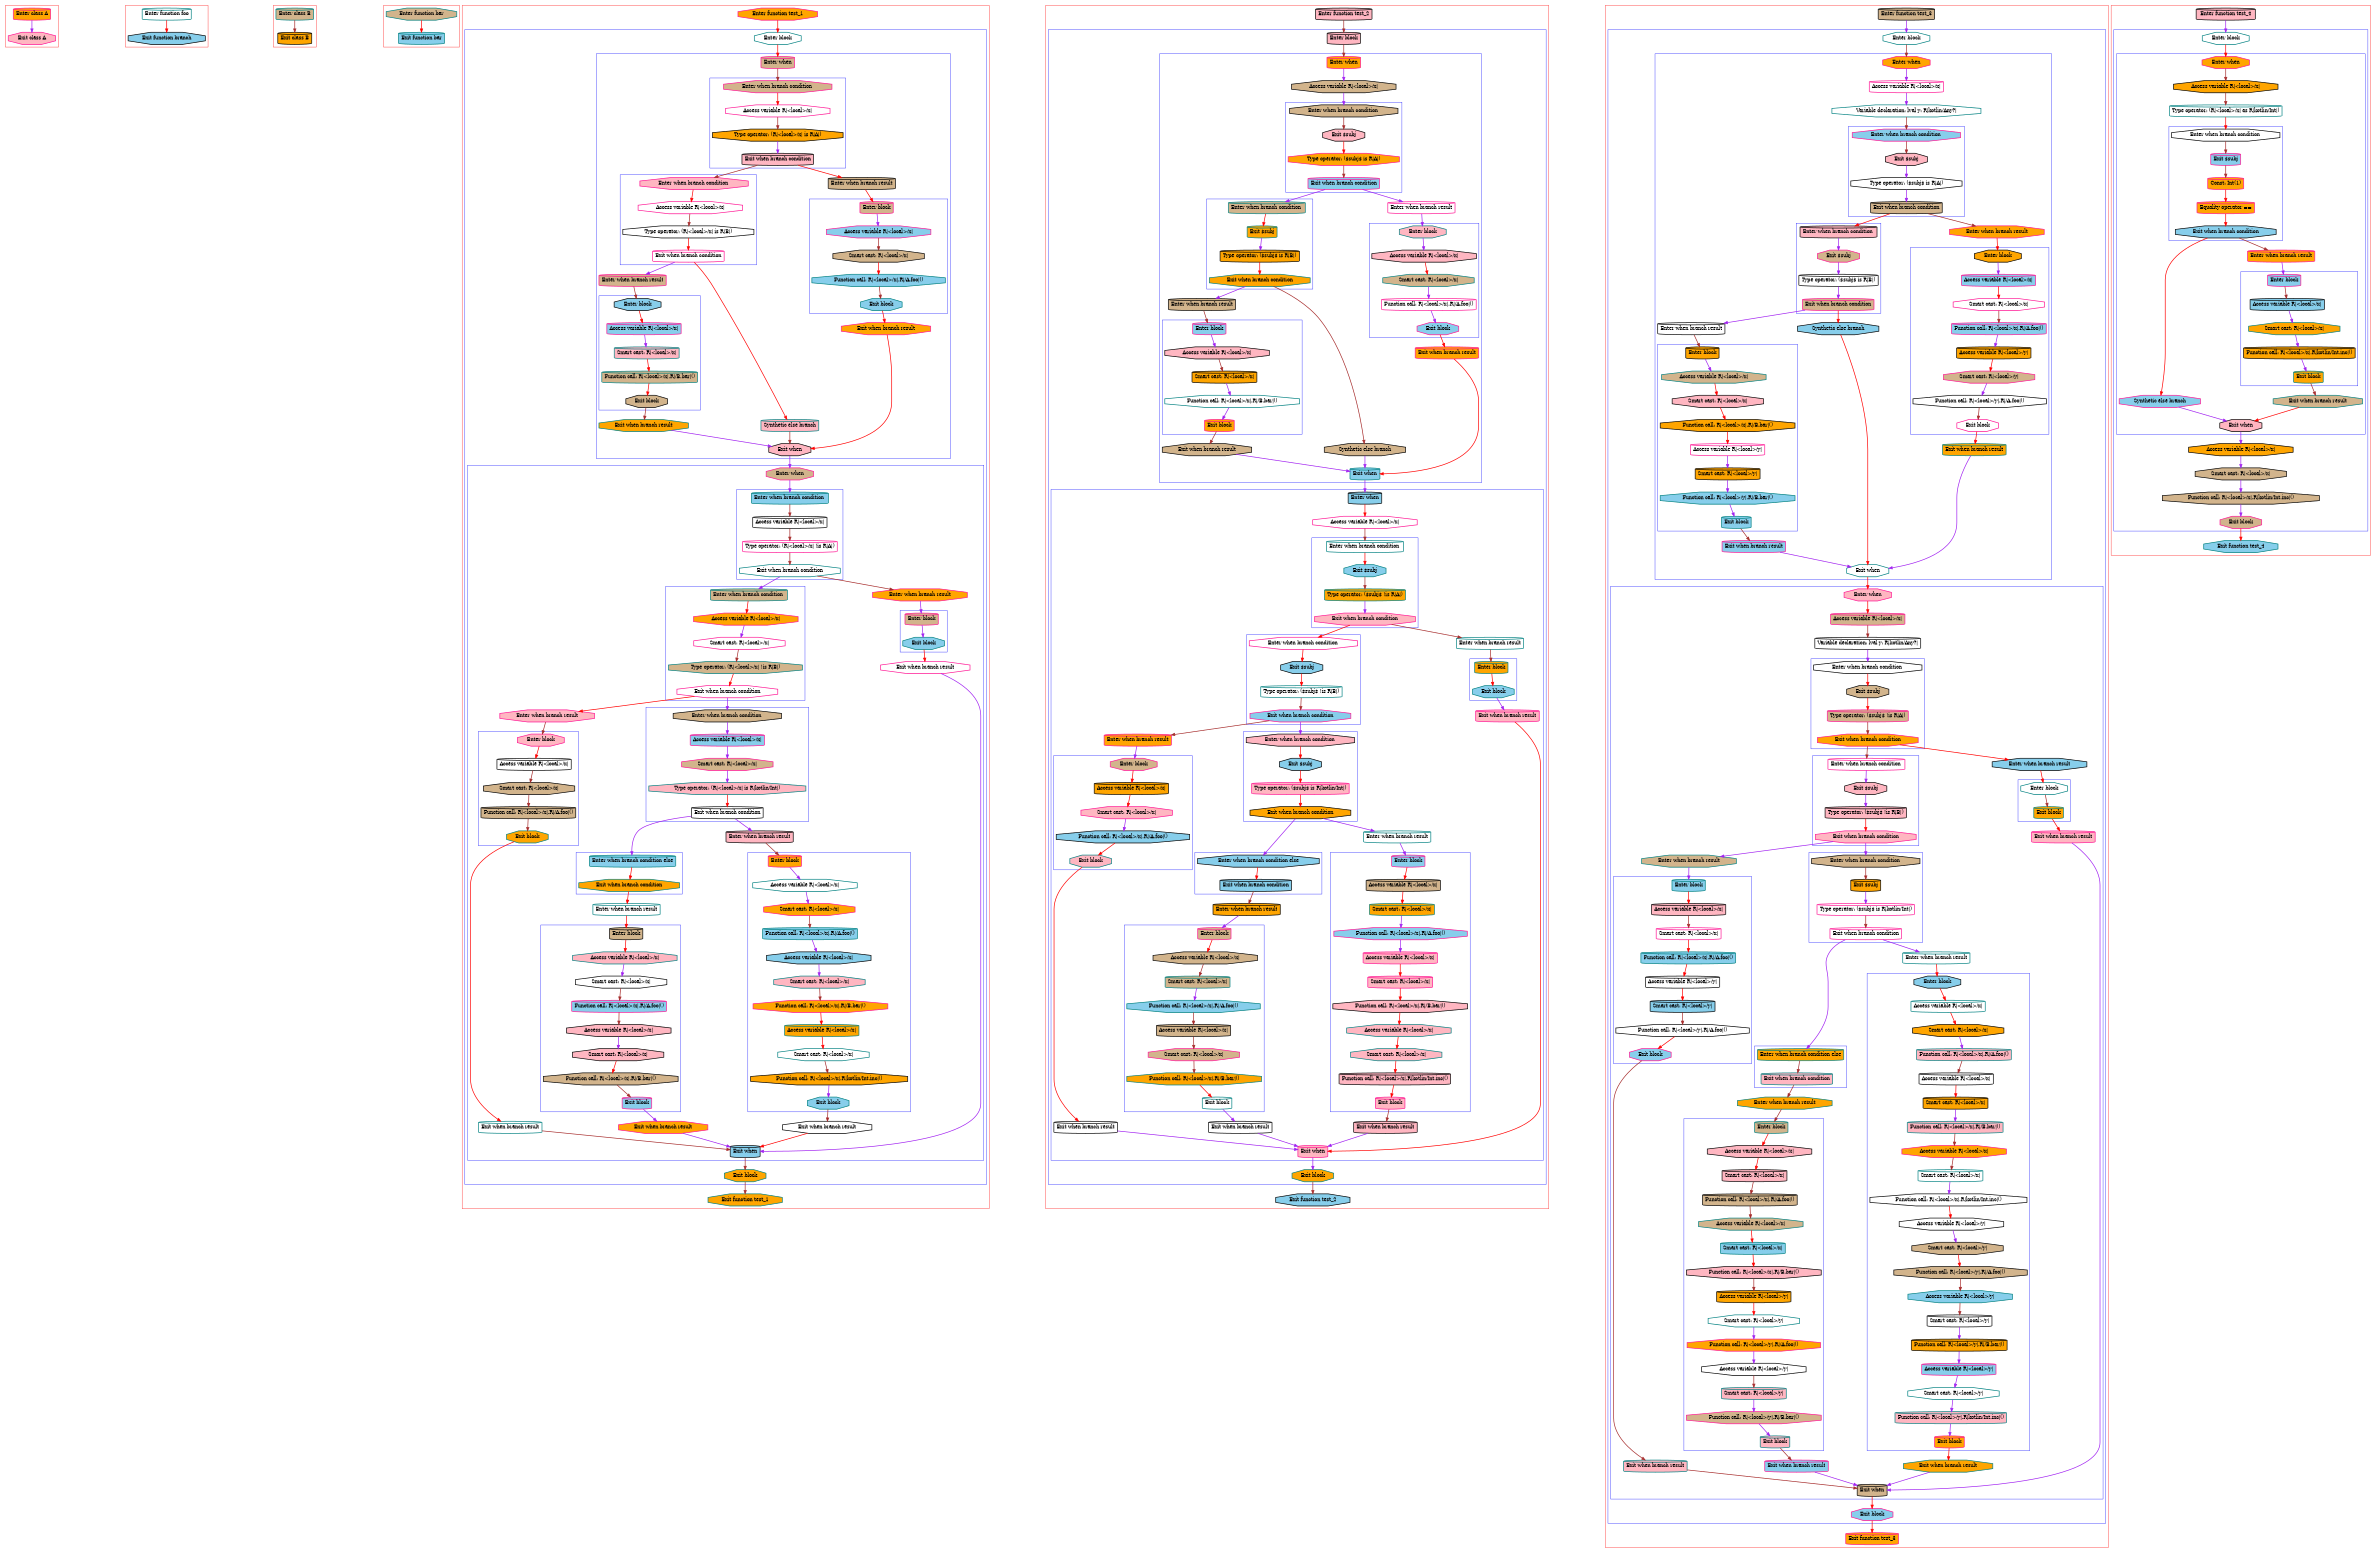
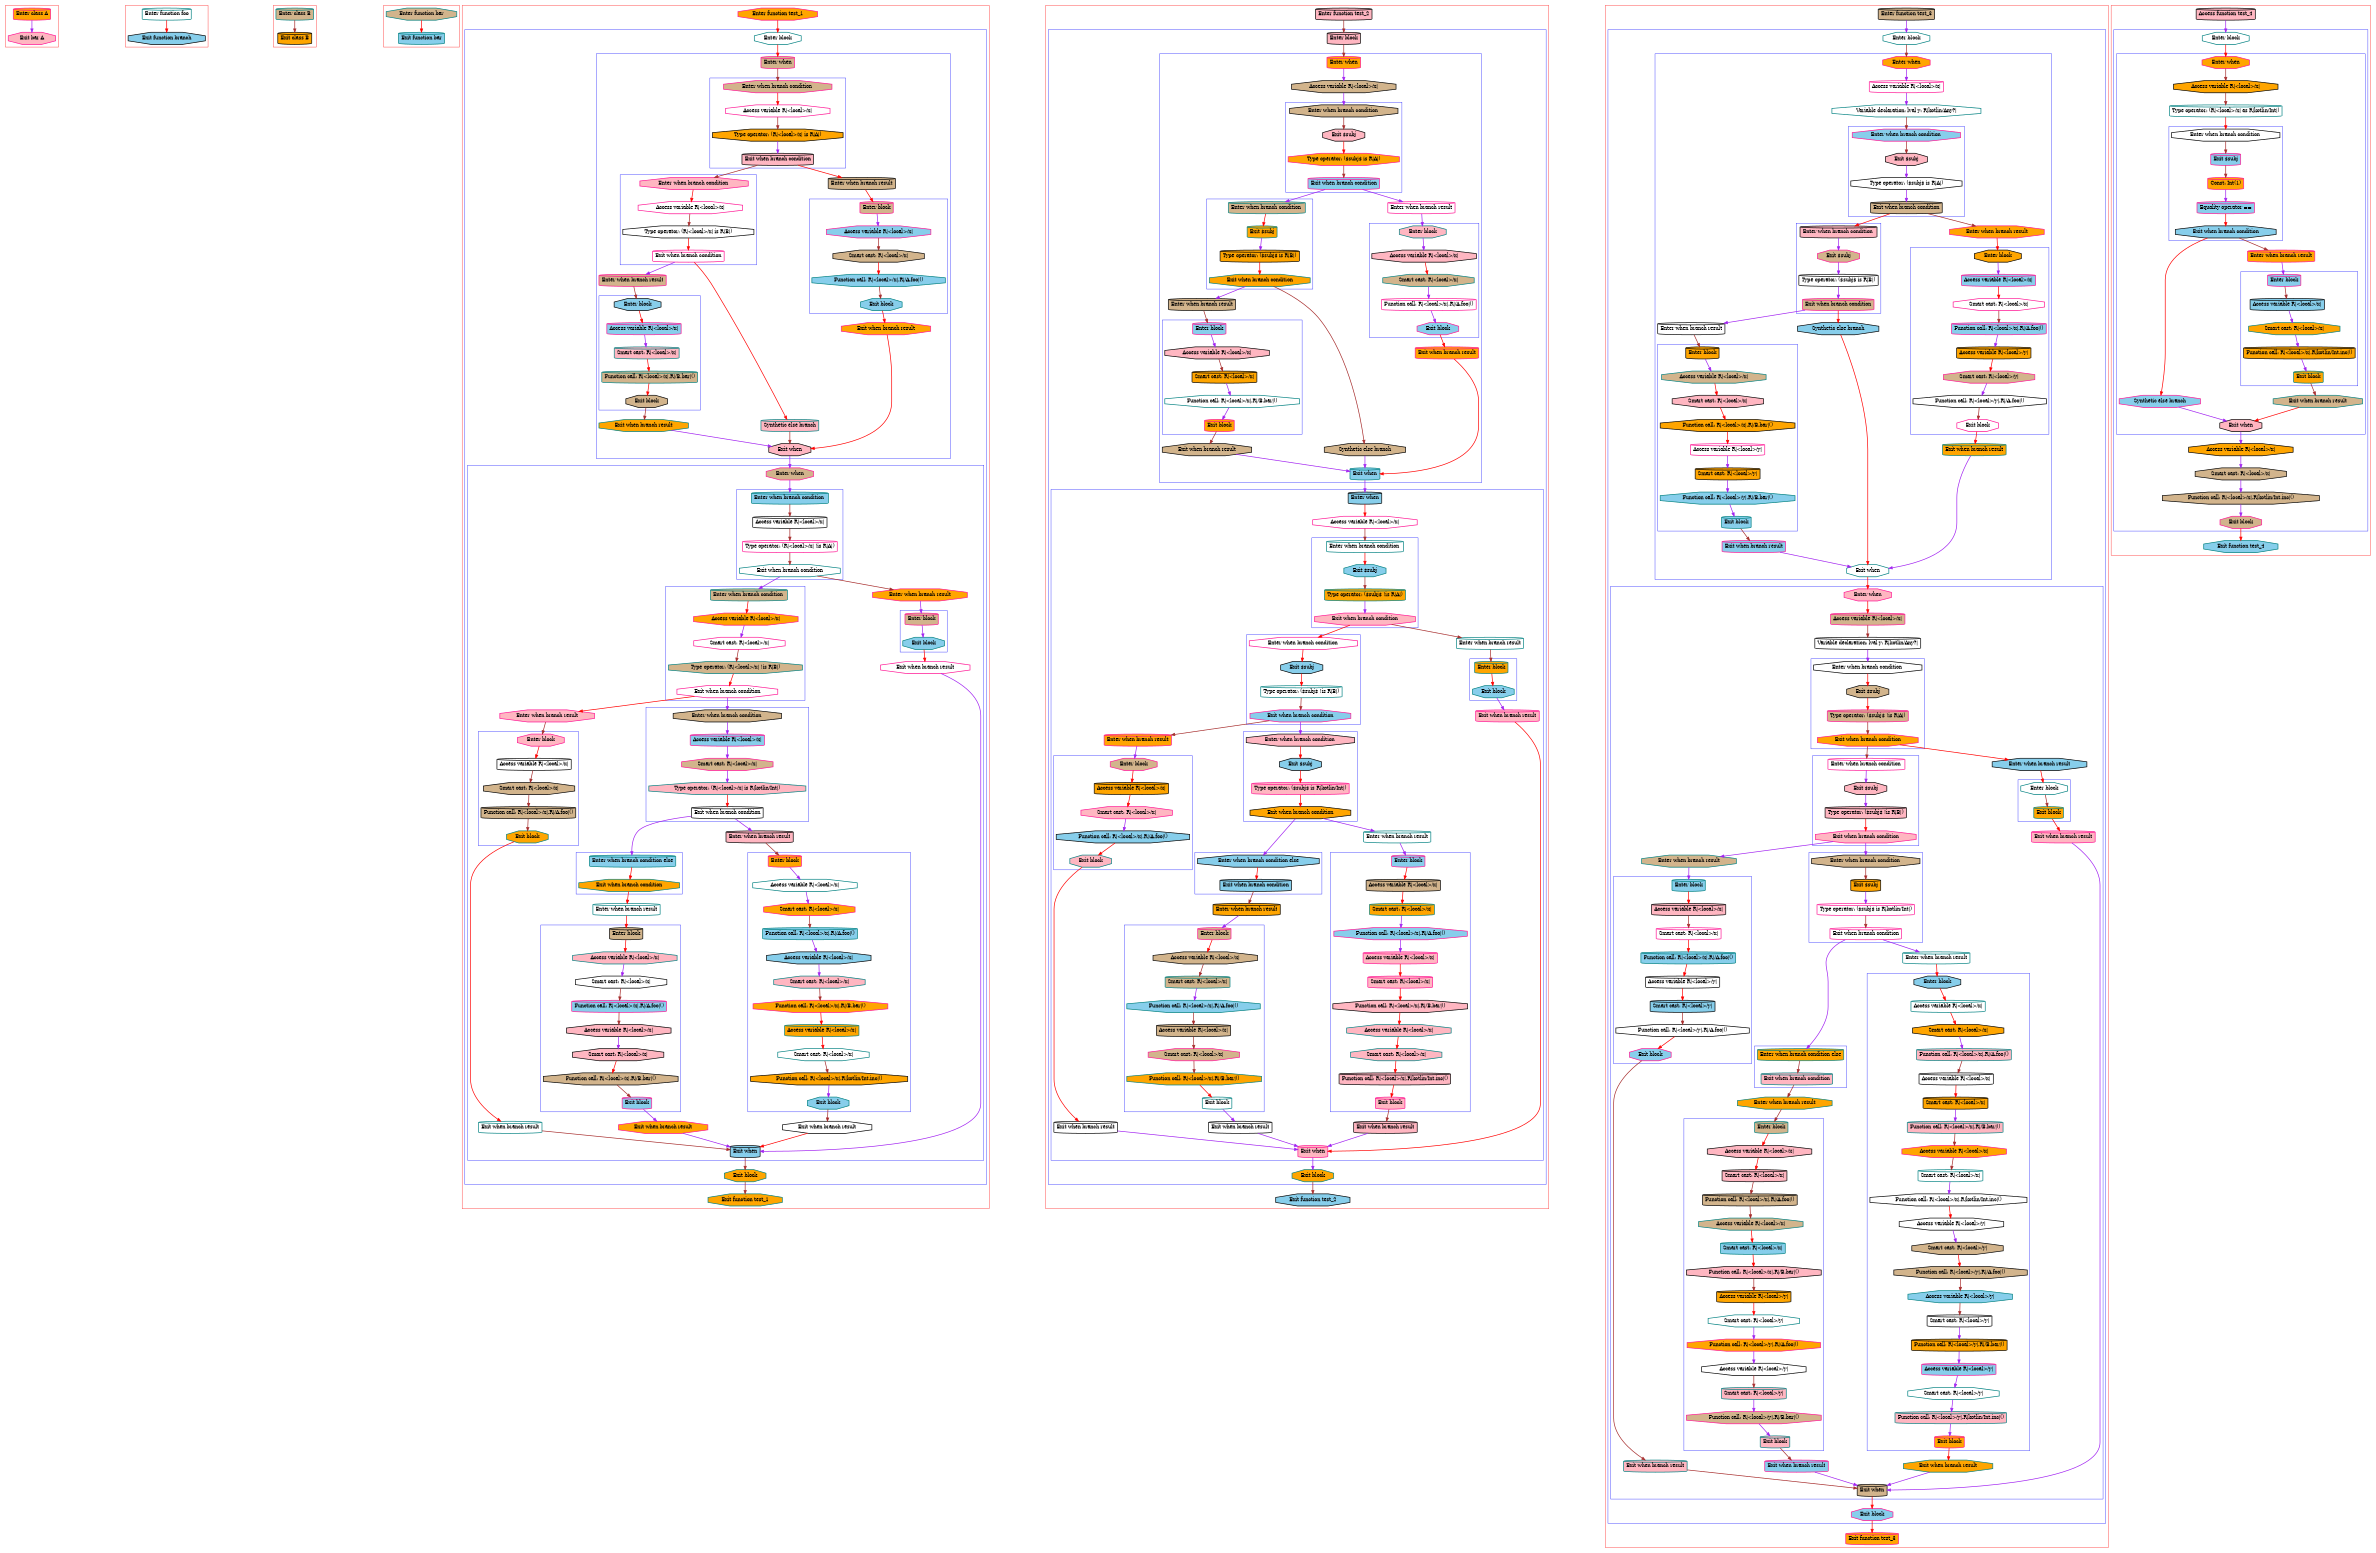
node "Enter function test_4": label "Enter function test_4" -> "Access function test_4"
node "Exit class A": label "Exit class A" -> "Exit bar A"
edge "Const: Int(1)" -> "Equality operator ==": color red -> purple
node "Equality operator ==": fillcolor orange -> skyblue
